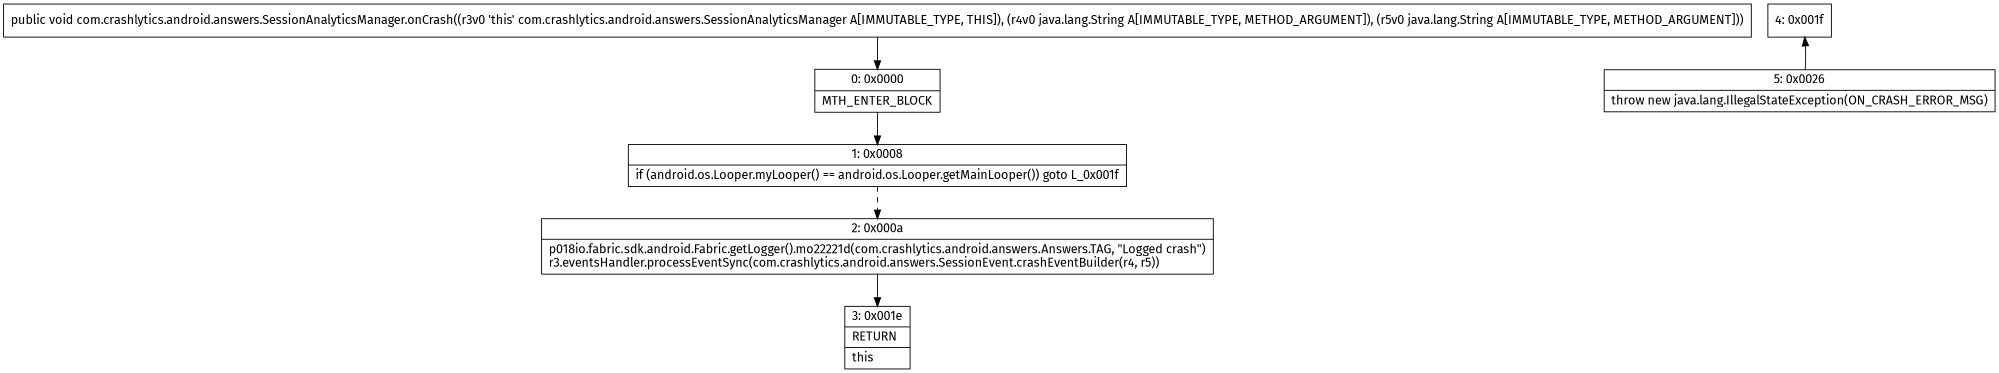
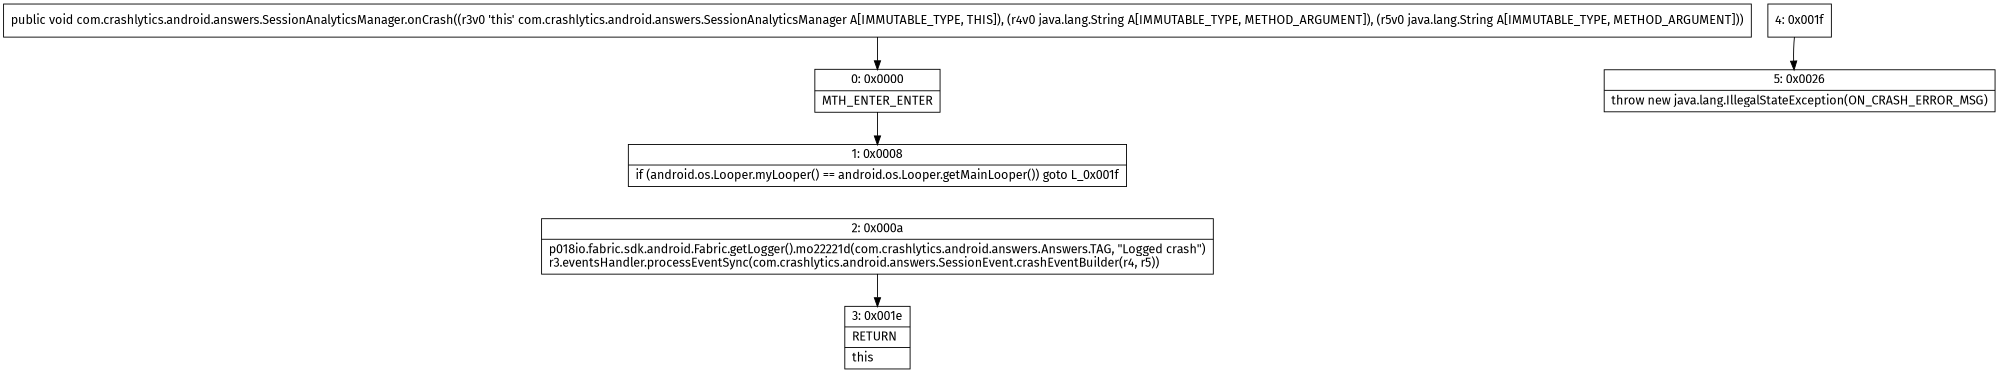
edge "5: 0x0026" -> "4: 0x001f": reversed
node "0: 0x0000": text "MTH_ENTER_BLOCK" -> "MTH_ENTER_ENTER"
edge "1: 0x0008" -> "2: 0x000a": removed
